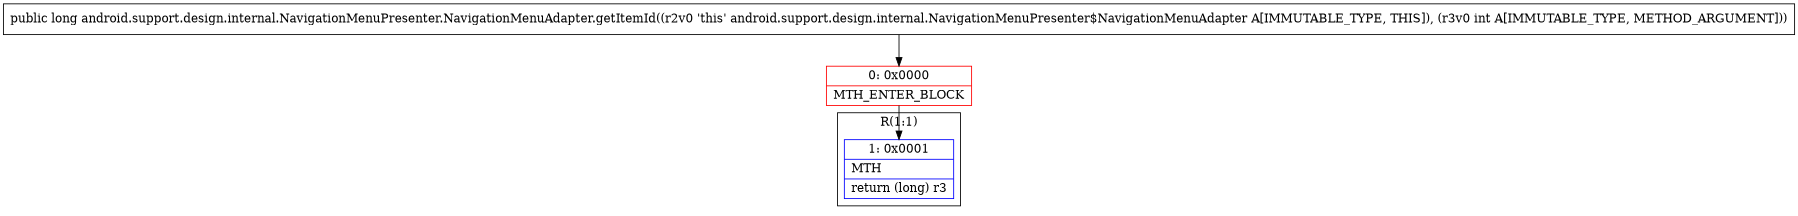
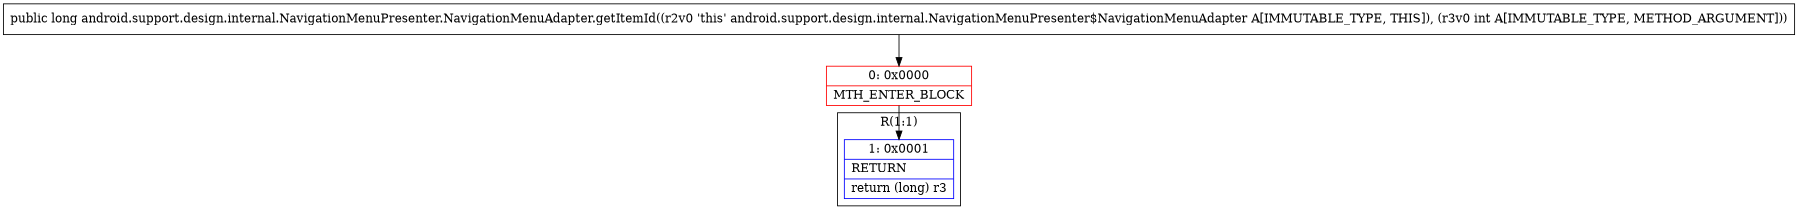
node "1: 0x0001": text "MTH" -> "RETURN"
